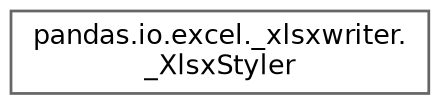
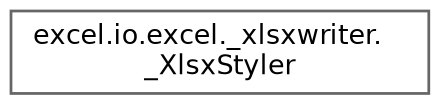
node "pandas.io.excel._xlsxwriter. _XlsxStyler": label "pandas.io.excel._xlsxwriter. _XlsxStyler" -> "excel.io.excel._xlsxwriter. _XlsxStyler"
